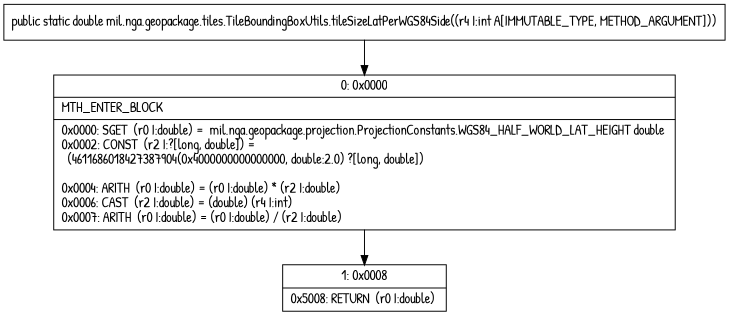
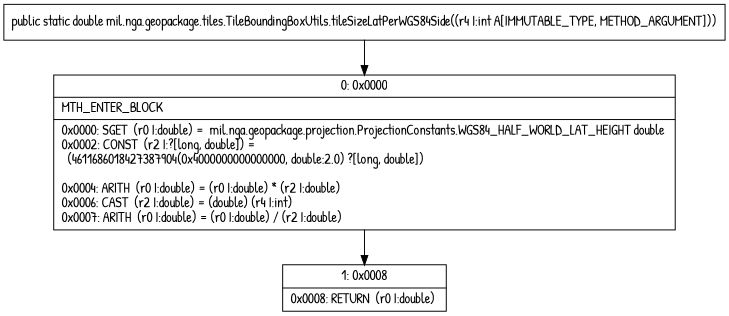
node "1: 0x0008": text "0x5008: RETURN  (r0 I:double)" -> "0x0008: RETURN  (r0 I:double)"
